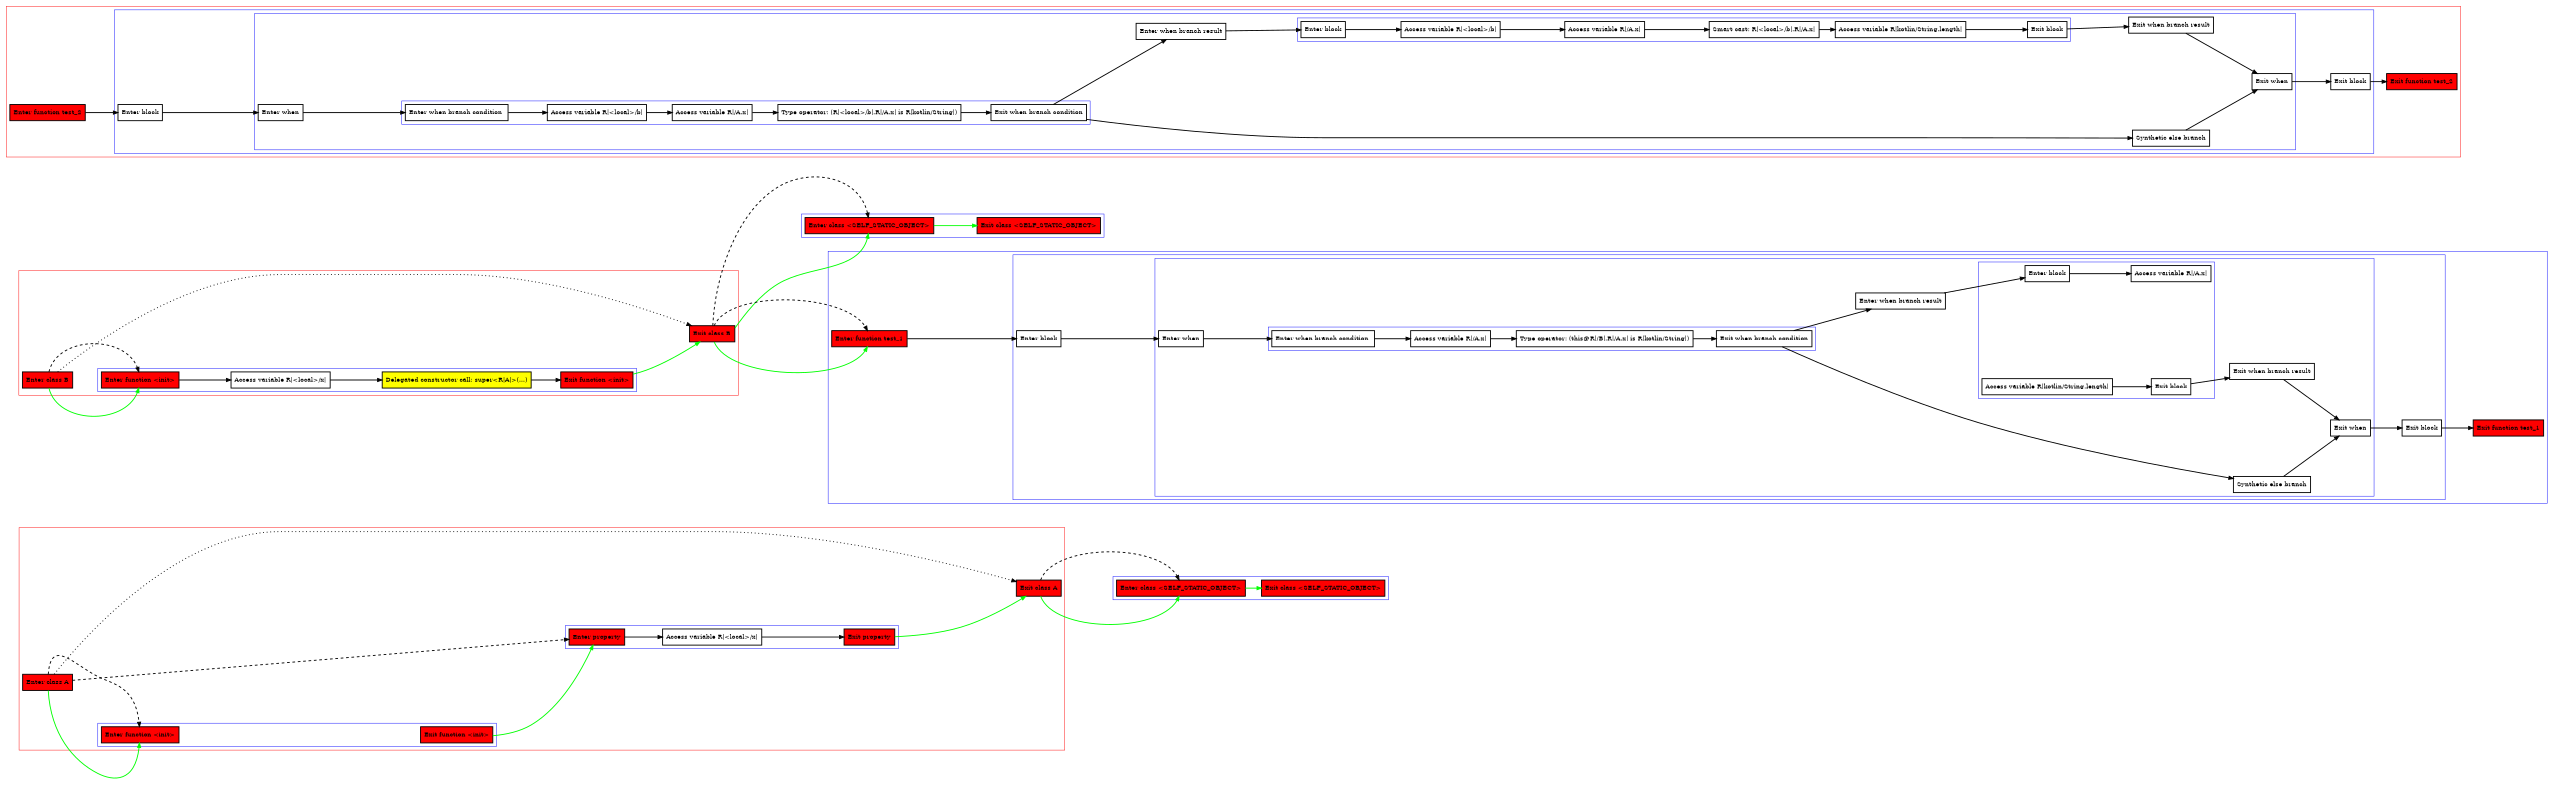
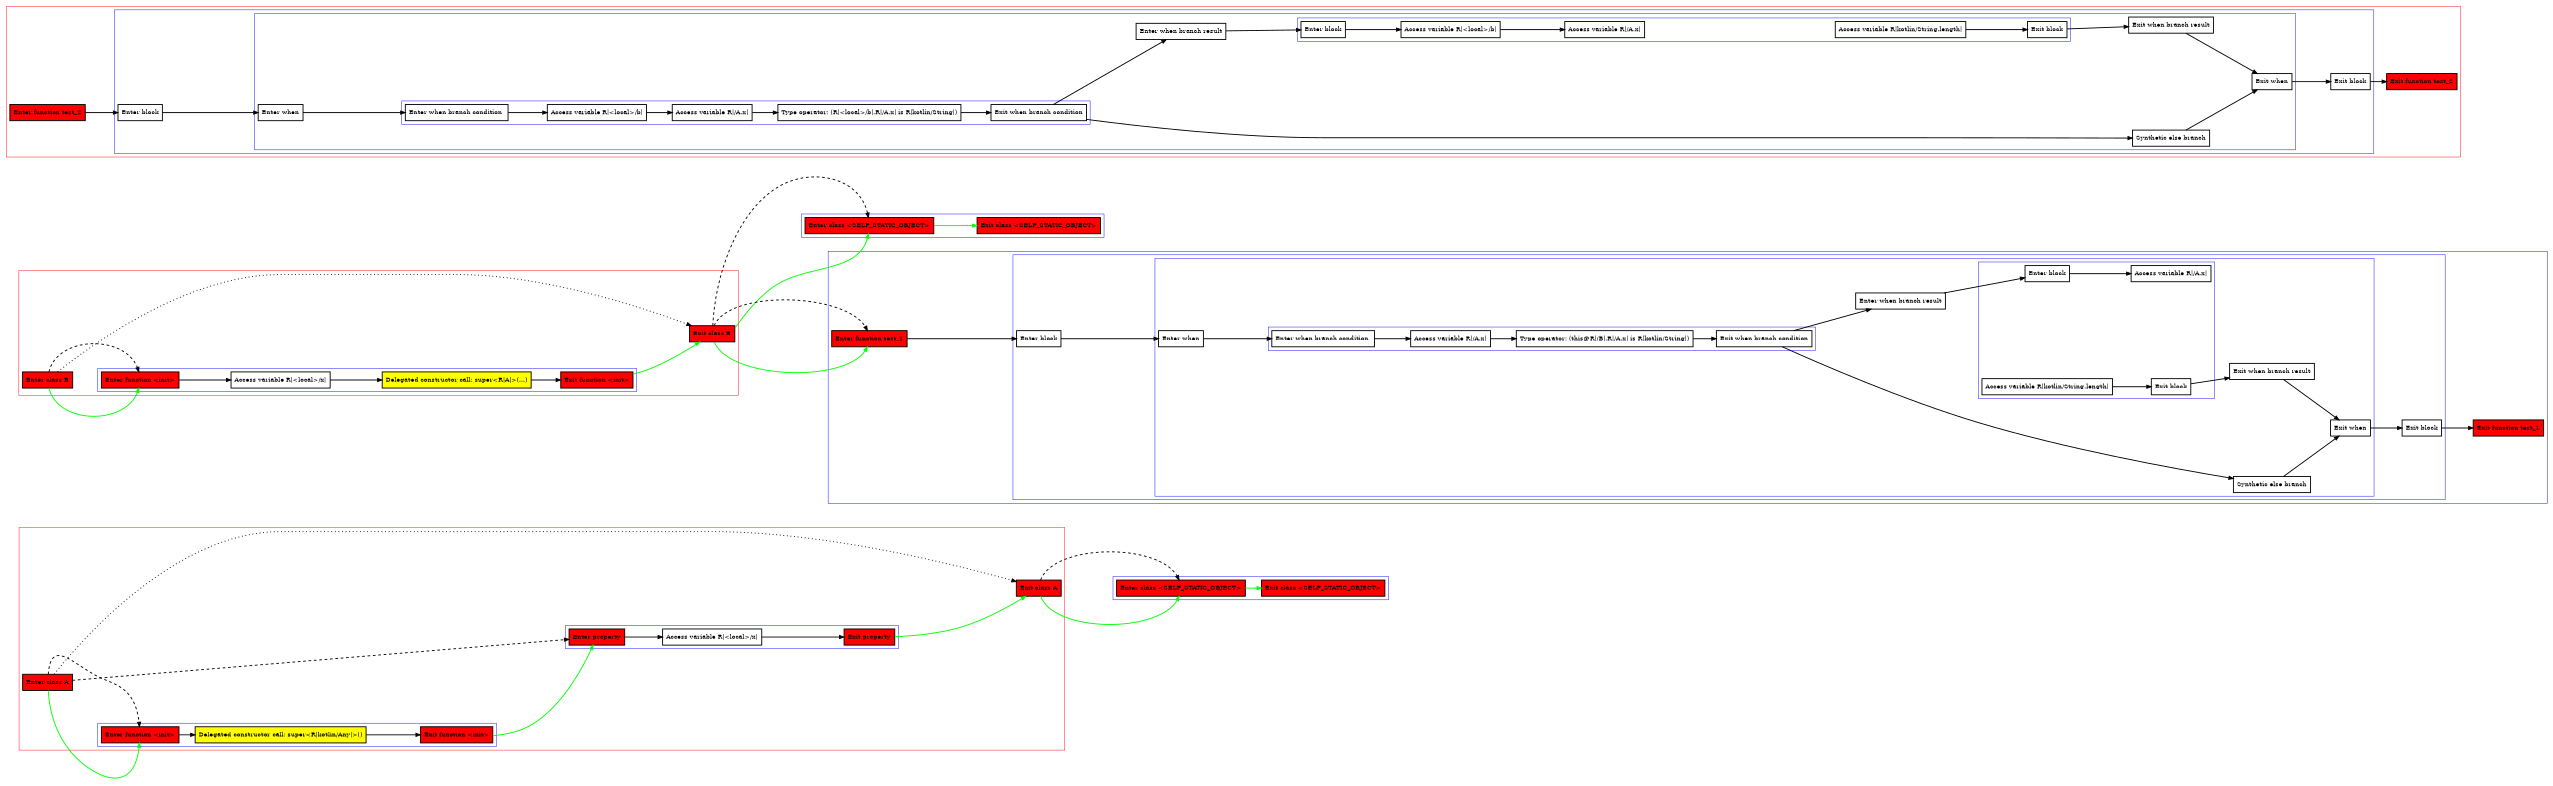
node "Smart cast: R|<local>/b|.R|/A.x|": removed
node "Delegated constructor call: super<R|kotlin/Any|>()": added
